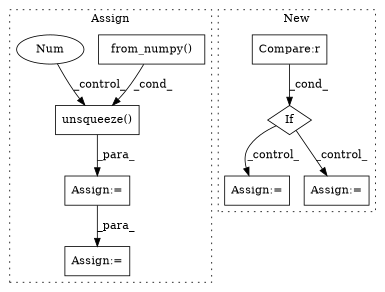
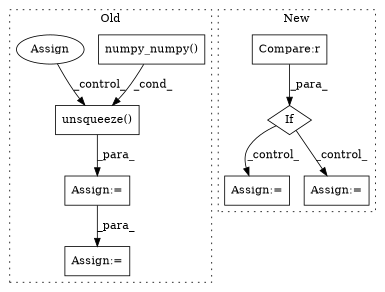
cluster "Assign": label "Assign" -> "Old"
node "Num": label "Num" -> "Assign"
node "from_numpy()": label "from_numpy()" -> "numpy_numpy()"
edge "Compare:r" -> "If": label "_cond_" -> "_para_"
